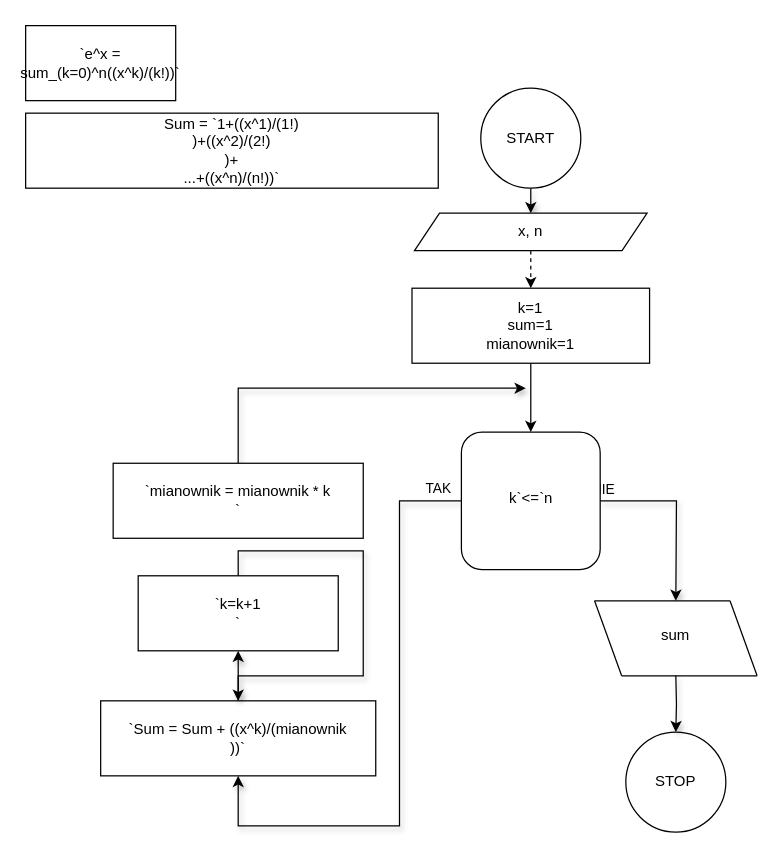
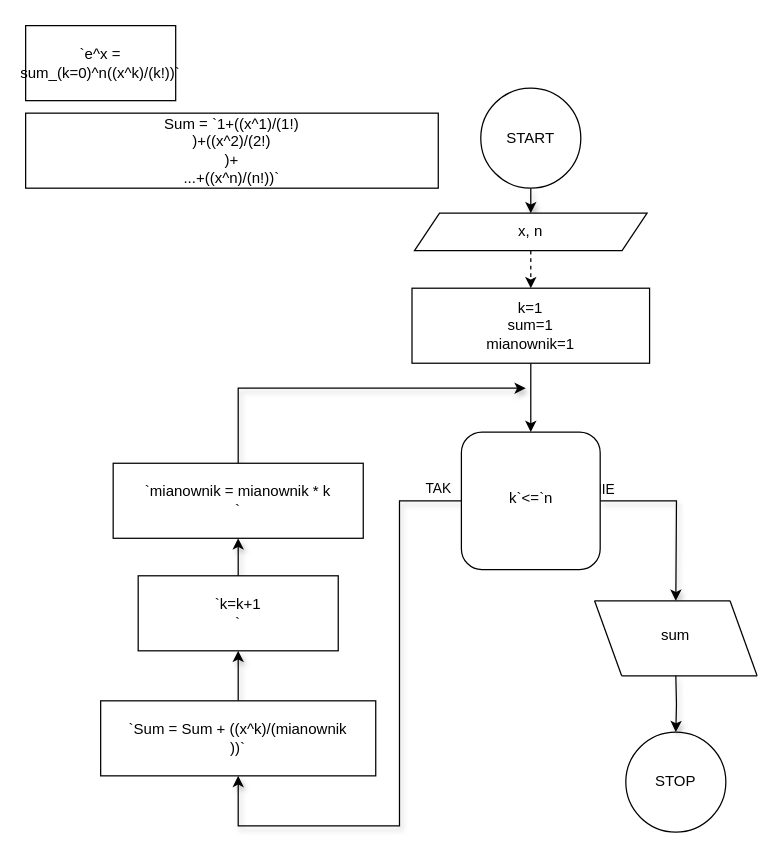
edge "`k=k+1 `" -> "`Sum = Sum + ((x^k)/(mianownik ))`": now "`k=k+1 `" -> "`mianownik = mianownik * k `"
